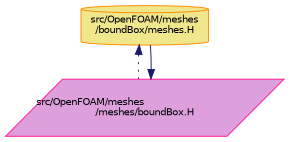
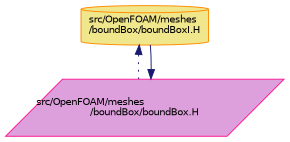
node "src/OpenFOAM/meshes /boundBox/meshes.H": label "src/OpenFOAM/meshes /boundBox/meshes.H" -> "src/OpenFOAM/meshes /boundBox/boundBoxI.H"
node "src/OpenFOAM/meshes /meshes/boundBox.H": label "src/OpenFOAM/meshes /meshes/boundBox.H" -> "src/OpenFOAM/meshes /boundBox/boundBox.H"
